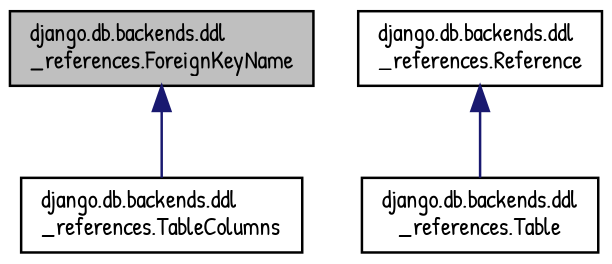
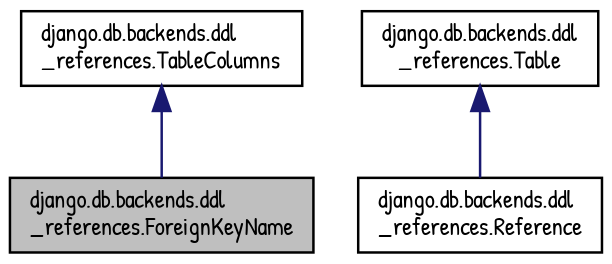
edge "django.db.backends.ddl _references.TableColumns" -> "django.db.backends.ddl _references.ForeignKeyName": reversed
edge "django.db.backends.ddl _references.Table" -> "django.db.backends.ddl _references.Reference": reversed
